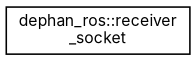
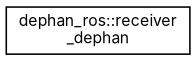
node "dephan_ros::receiver _socket": label "dephan_ros::receiver _socket" -> "dephan_ros::receiver _dephan"
